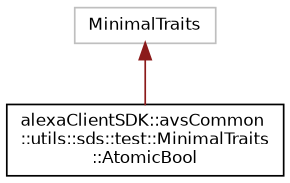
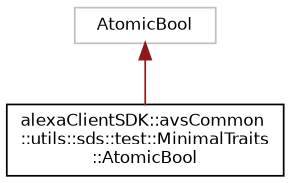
node "MinimalTraits": label "MinimalTraits" -> "AtomicBool"
